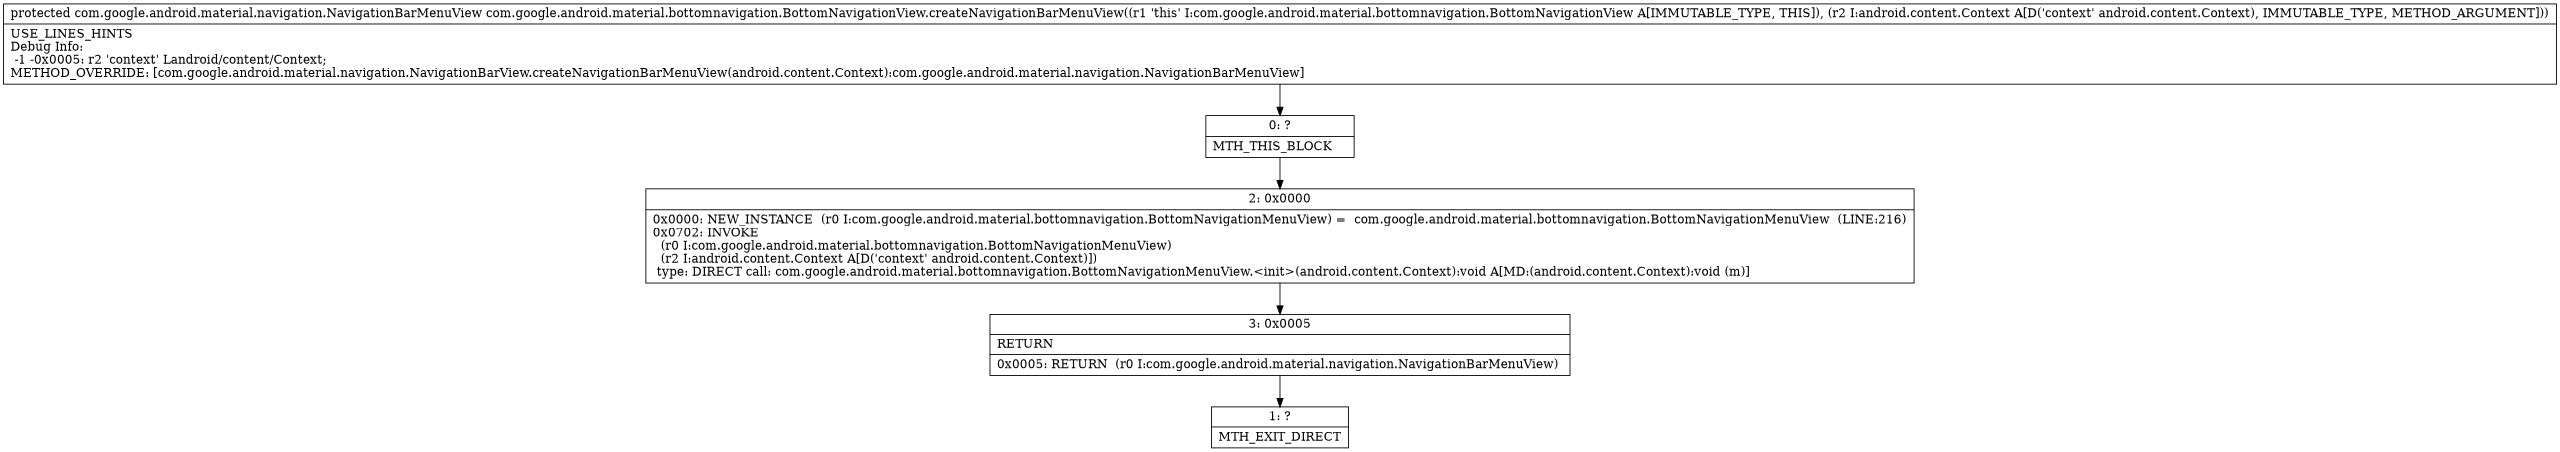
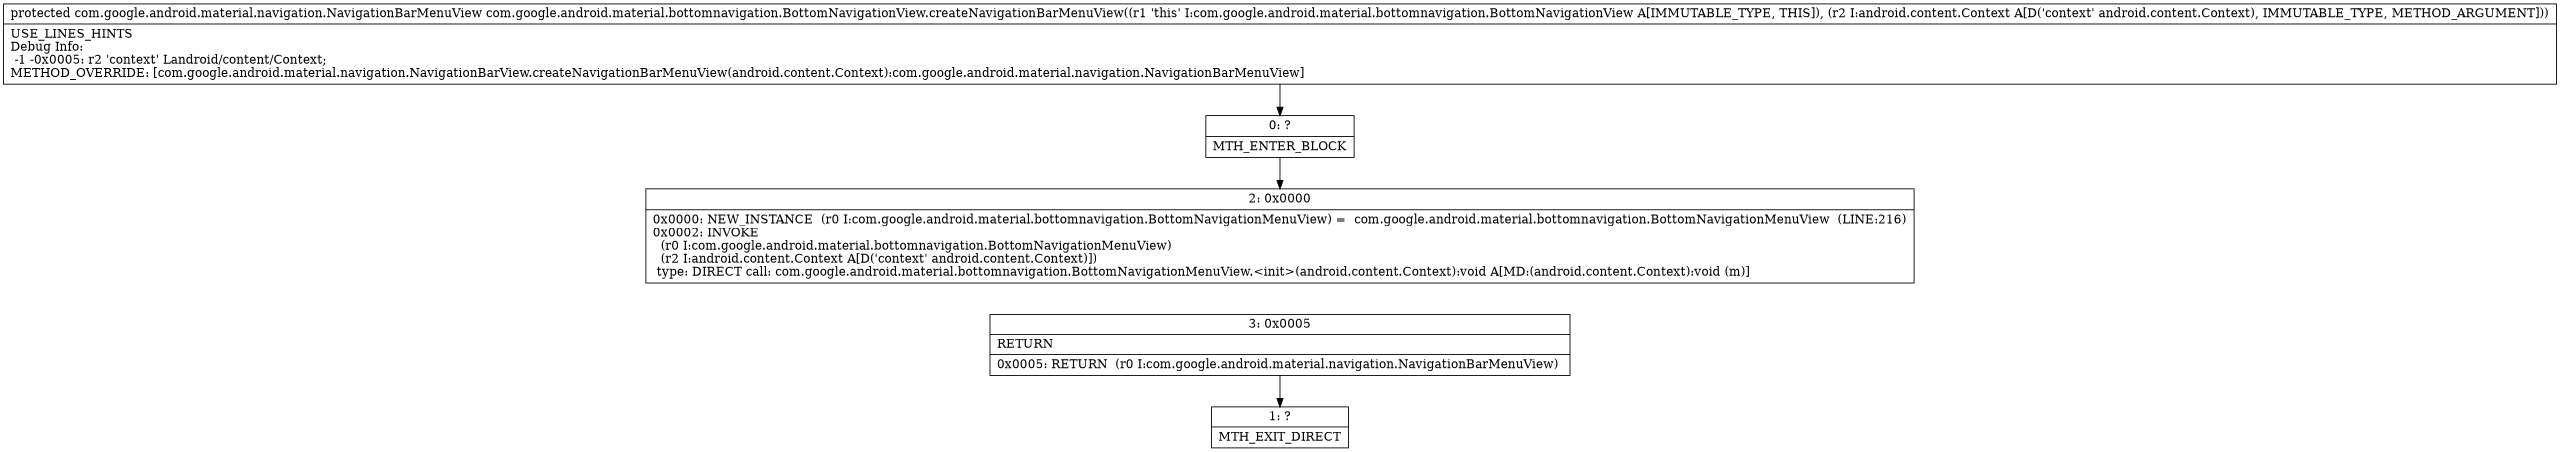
node "0: ?": text "MTH_THIS_BLOCK" -> "MTH_ENTER_BLOCK"
node "2: 0x0000": text "0x0702: INVOKE" -> "0x0002: INVOKE"
edge "2: 0x0000" -> "3: 0x0005": removed
